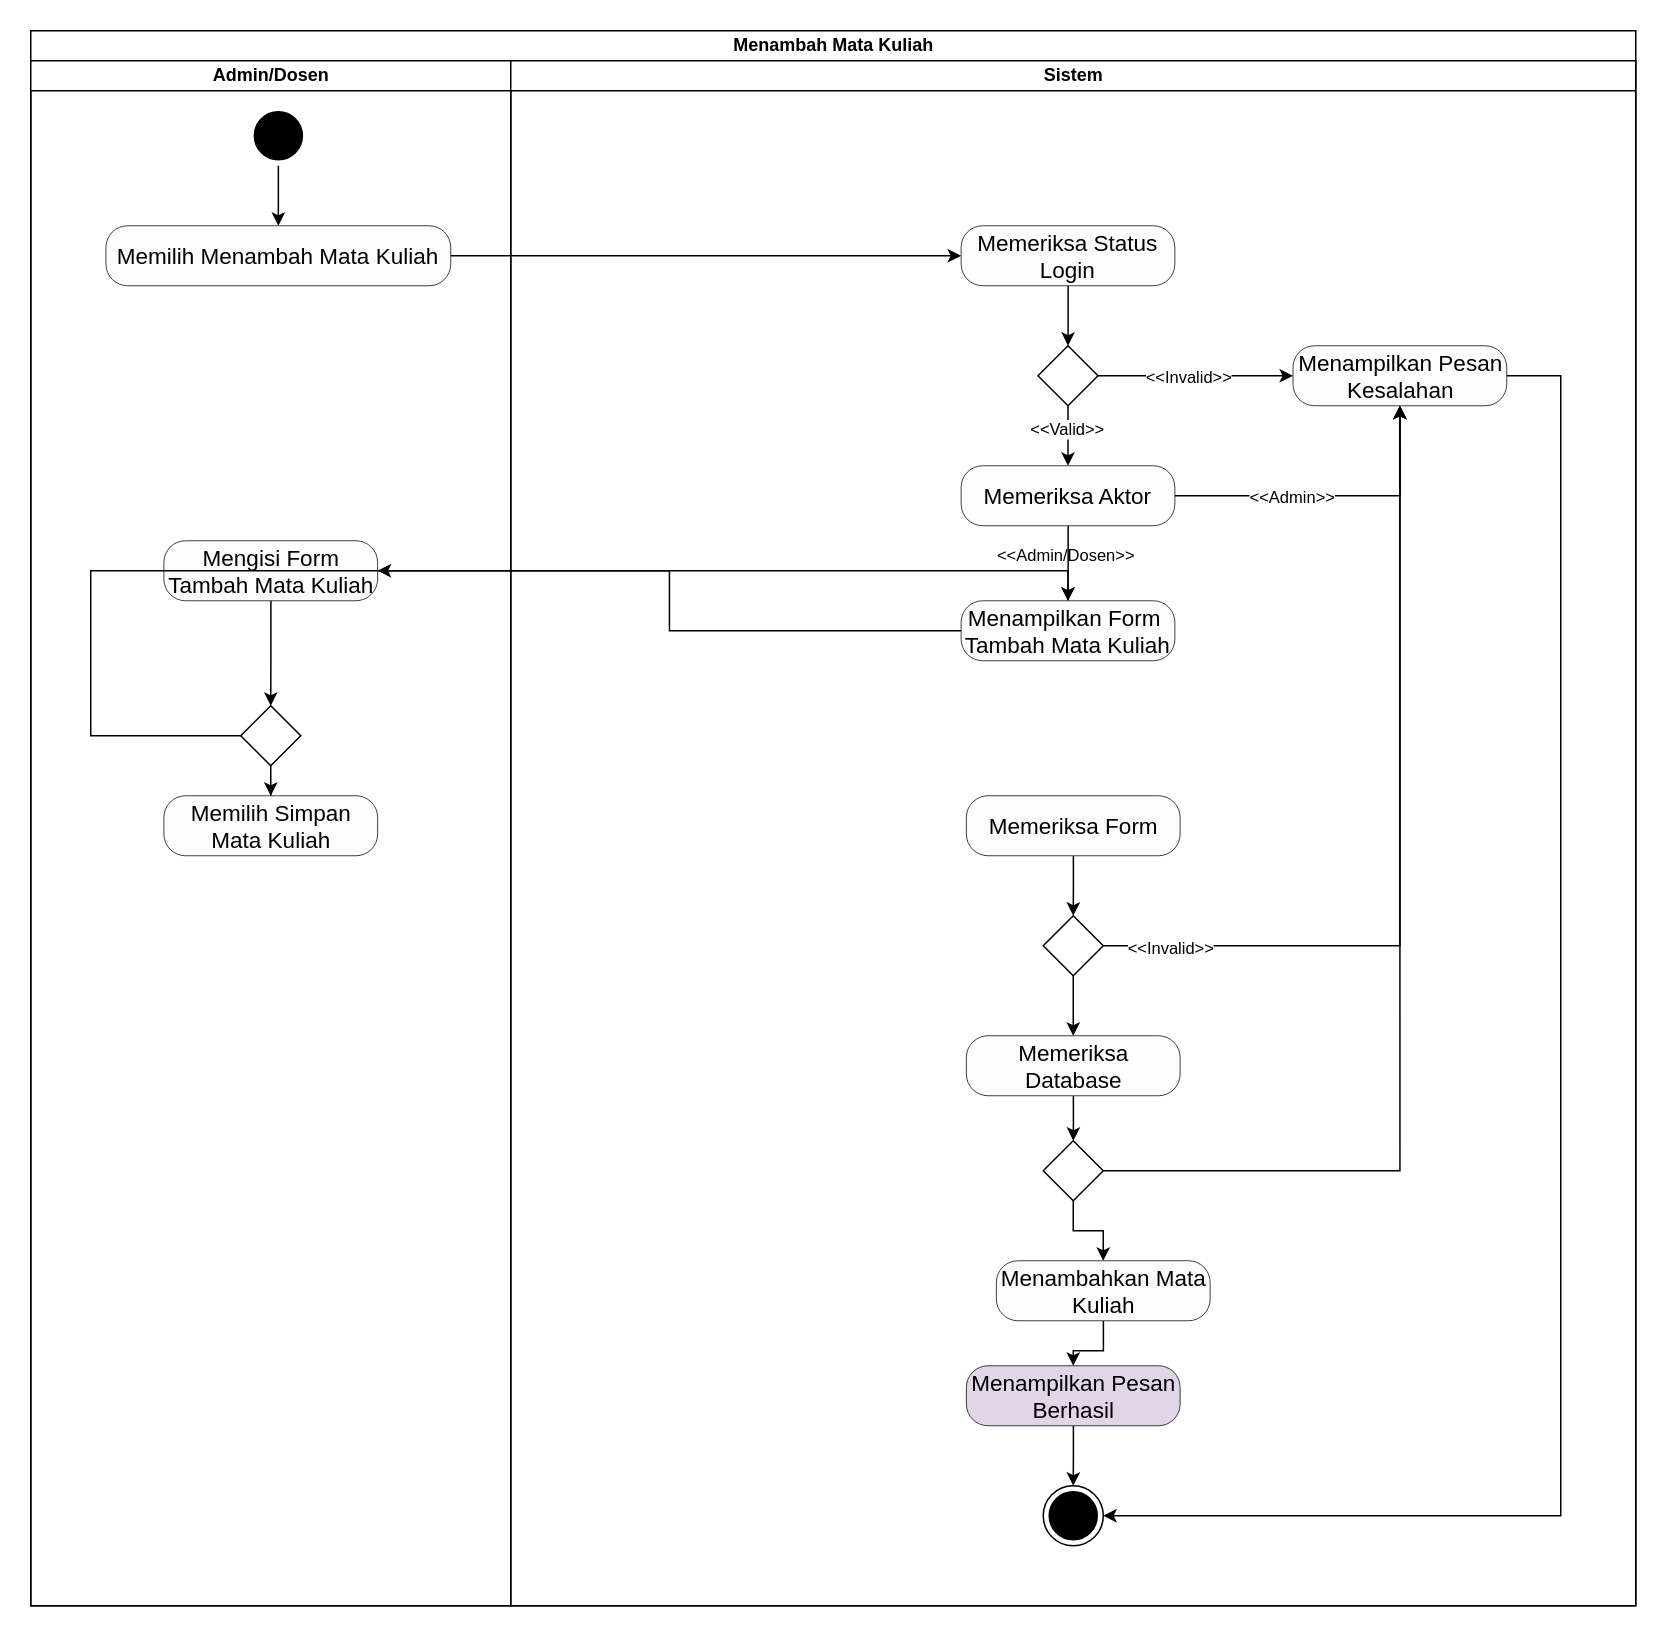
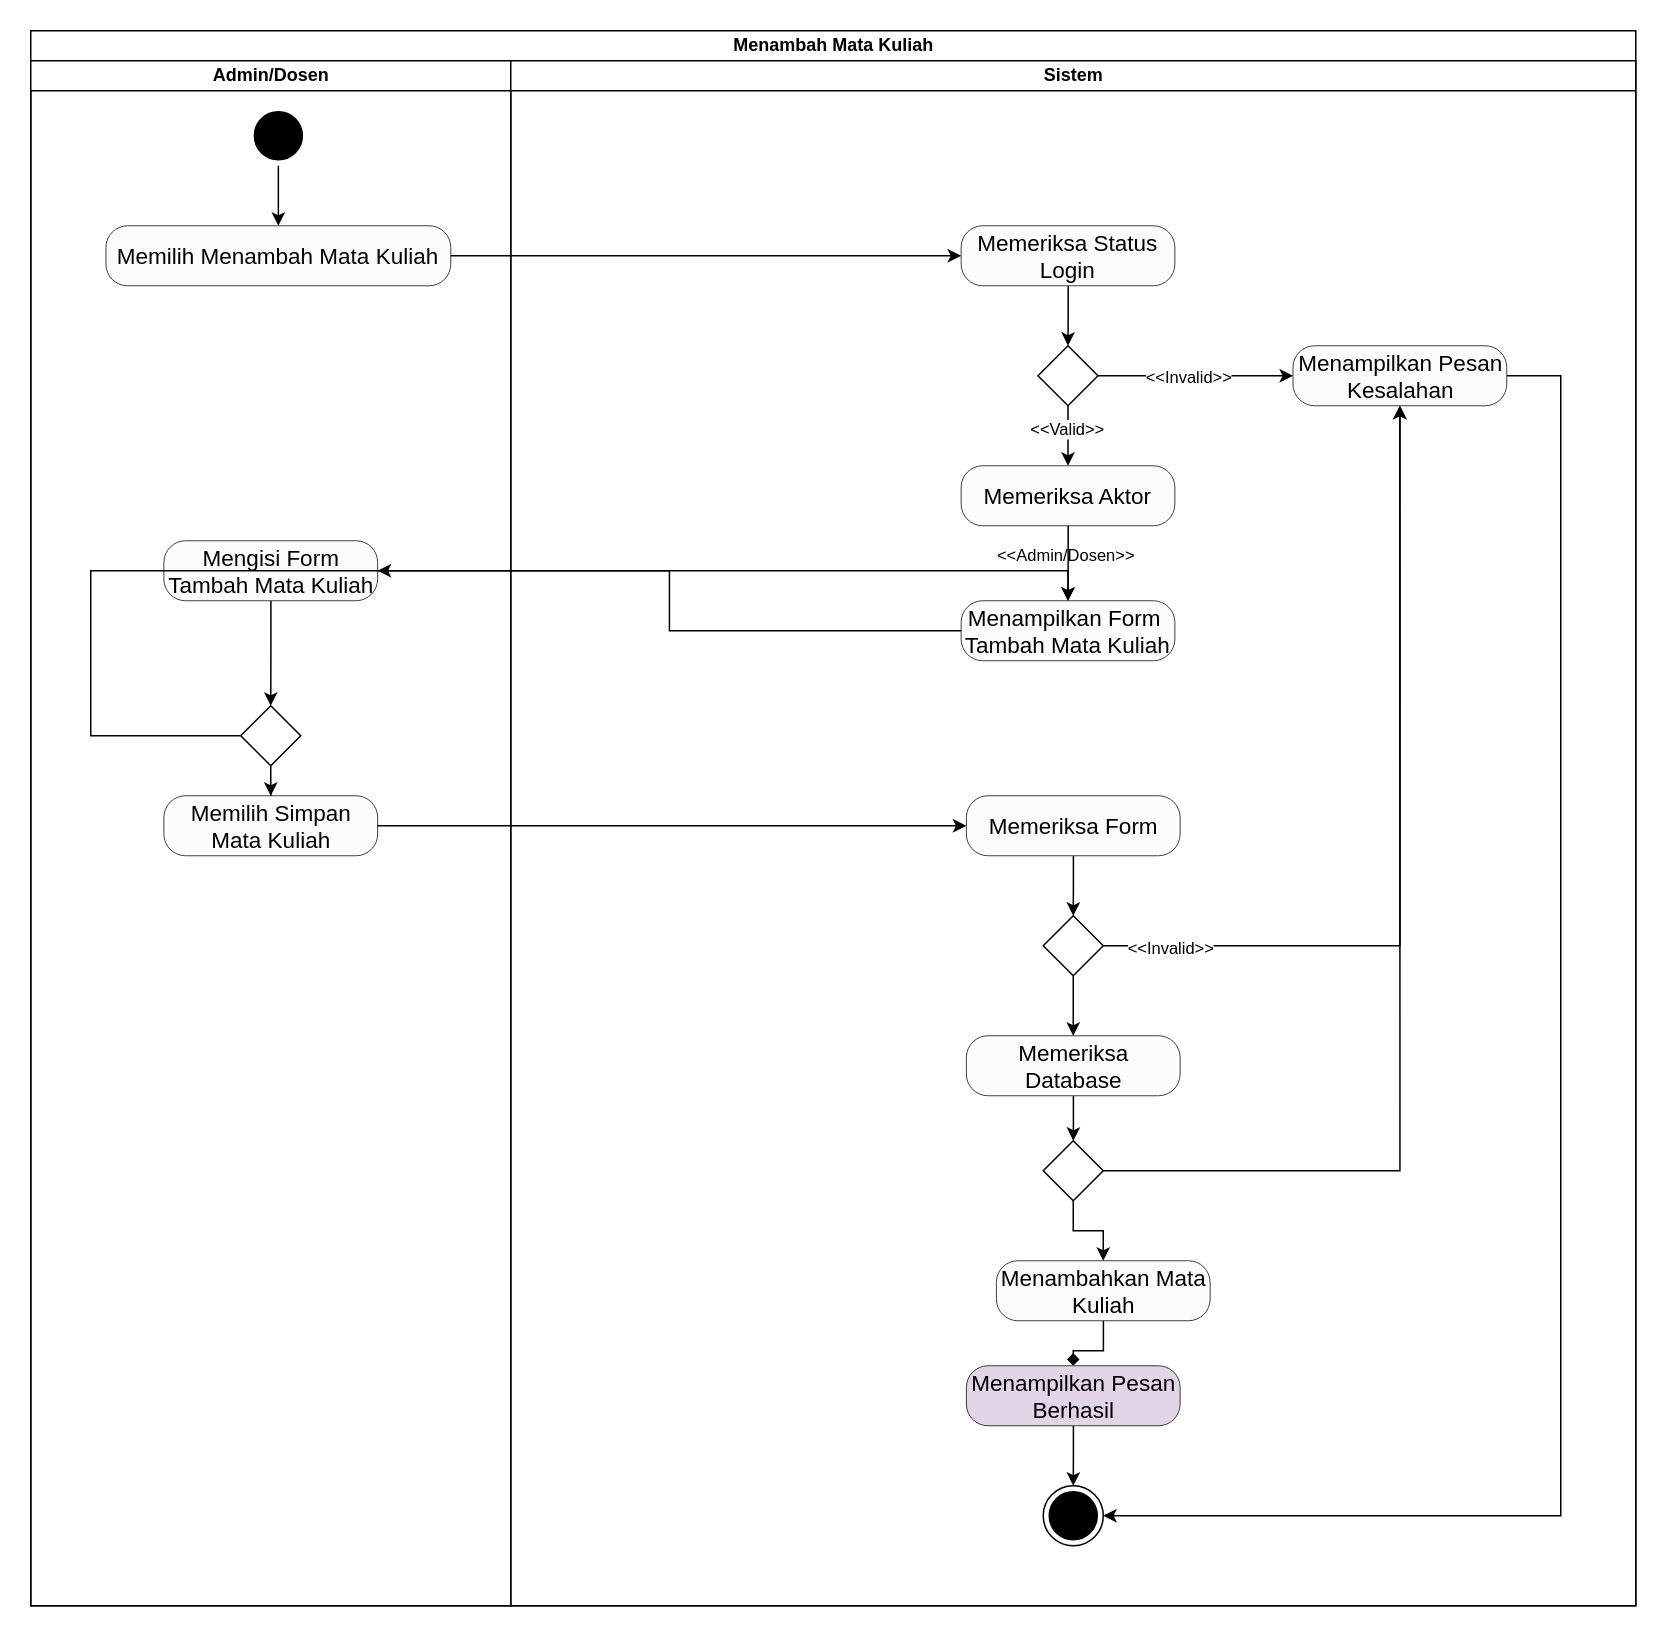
edge "Memeriksa Aktor" -> "Menampilkan Pesan Kesalahan": removed, label "<<Admin>>"
edge "Memilih Simpan Mata Kuliah" -> "Memeriksa Form": added
edge "Menambahkan Mata Kuliah" -> "Menampilkan Pesan Berhasil": arrowhead classic -> diamond
